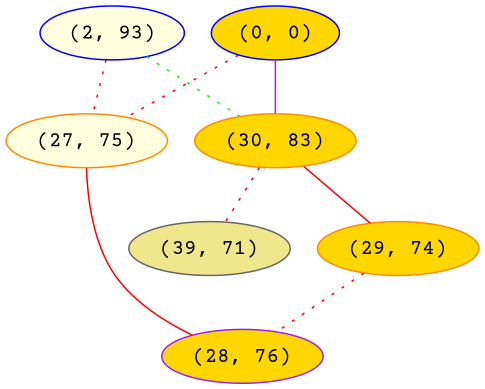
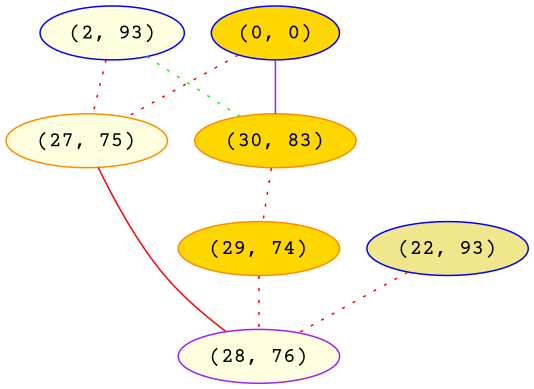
edge "(30, 83)" -- "(29, 74)": style solid -> dotted
node "(39, 71)": removed
node "(22, 93)": added
node "(28, 76)": fillcolor gold -> lightyellow
